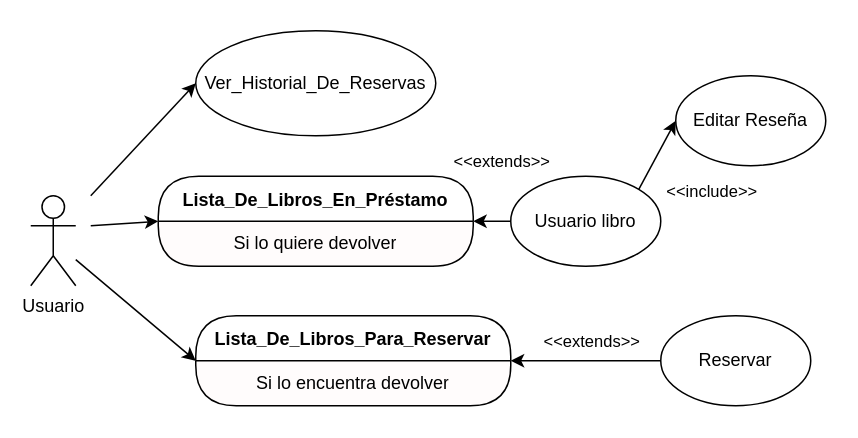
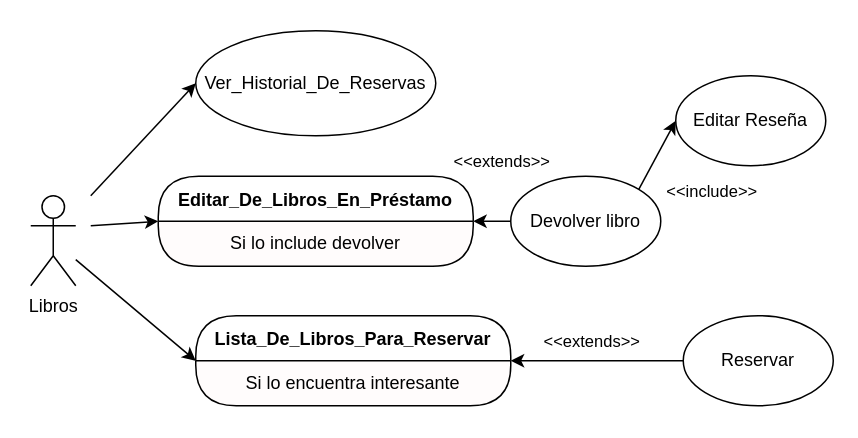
node "Lista_De_Libros_En_Préstamo": label "Lista_De_Libros_En_Préstamo" -> "Editar_De_Libros_En_Préstamo"
node "Usuario libro": label "Usuario libro" -> "Devolver libro"
node "Si lo quiere devolver": label "Si lo quiere devolver" -> "Si lo include devolver"
node "Usuario": label "Usuario" -> "Libros"
node "Reservar": moved (736, 361) -> (758, 361)
node "Si lo encuentra devolver": label "Si lo encuentra devolver" -> "Si lo encuentra interesante"
